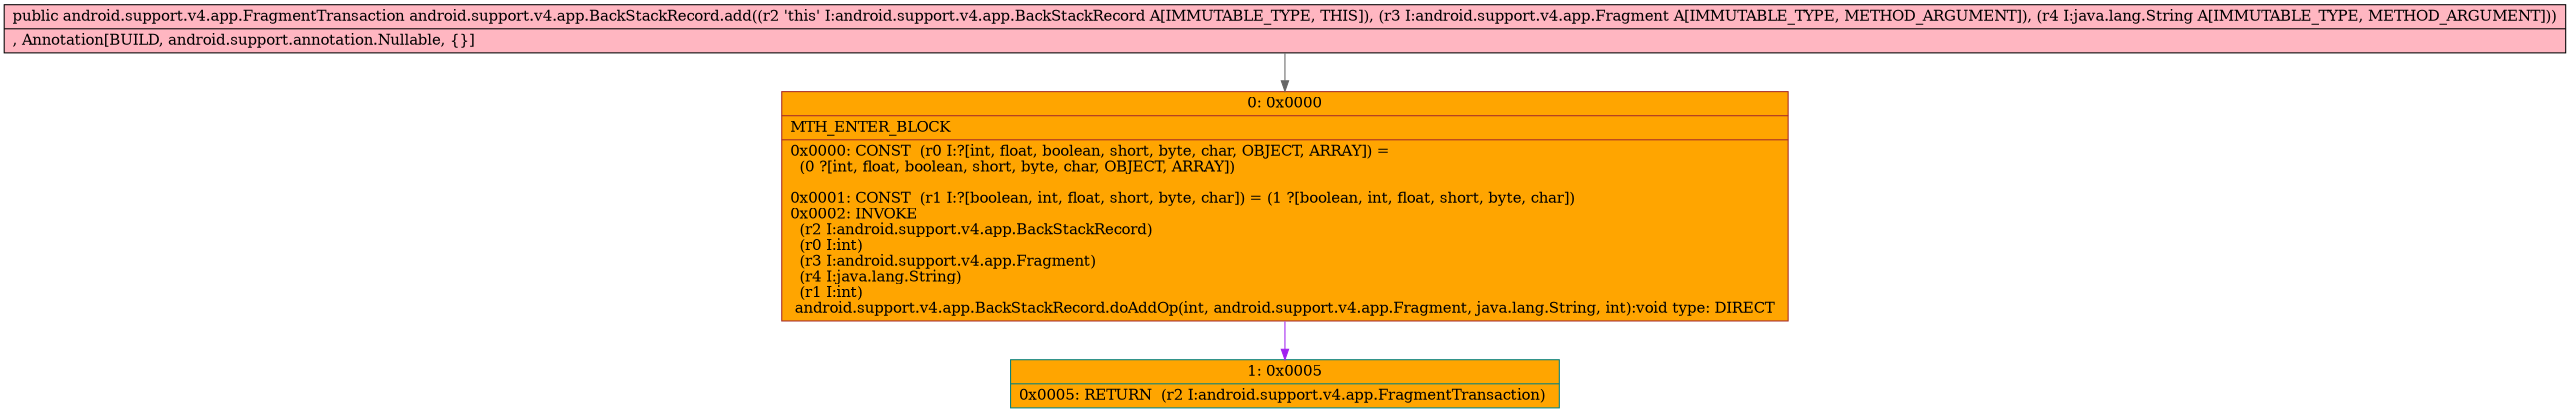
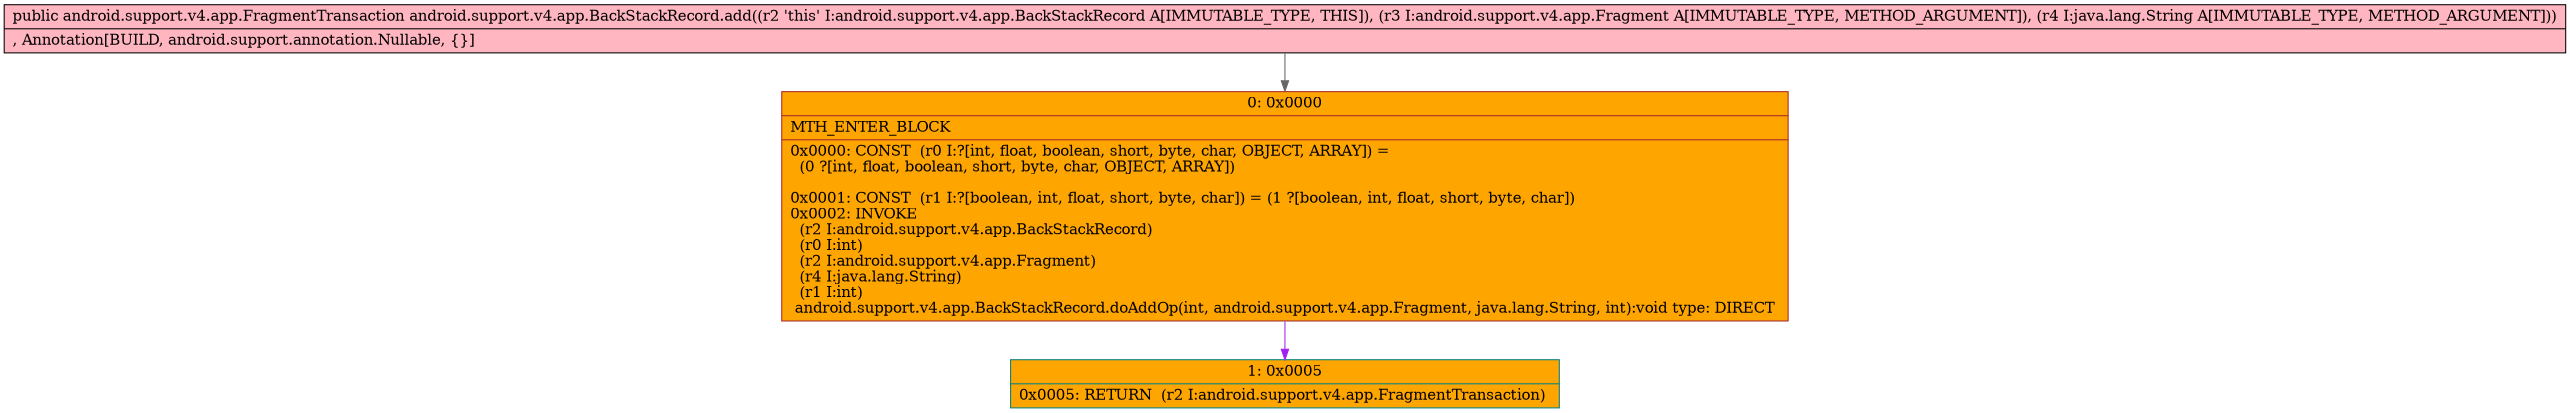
node "0: 0x0000": text "(r3 I:android.support.v4.app.Fragment)" -> "(r2 I:android.support.v4.app.Fragment)"
